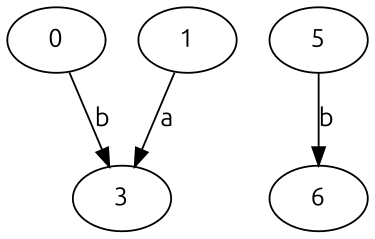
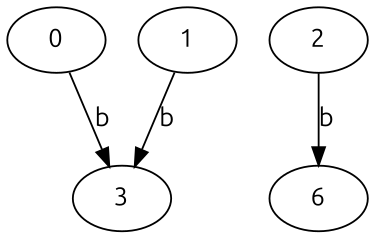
node "5": label "5" -> "2"
edge "1" -> "3": label "a" -> "b"
